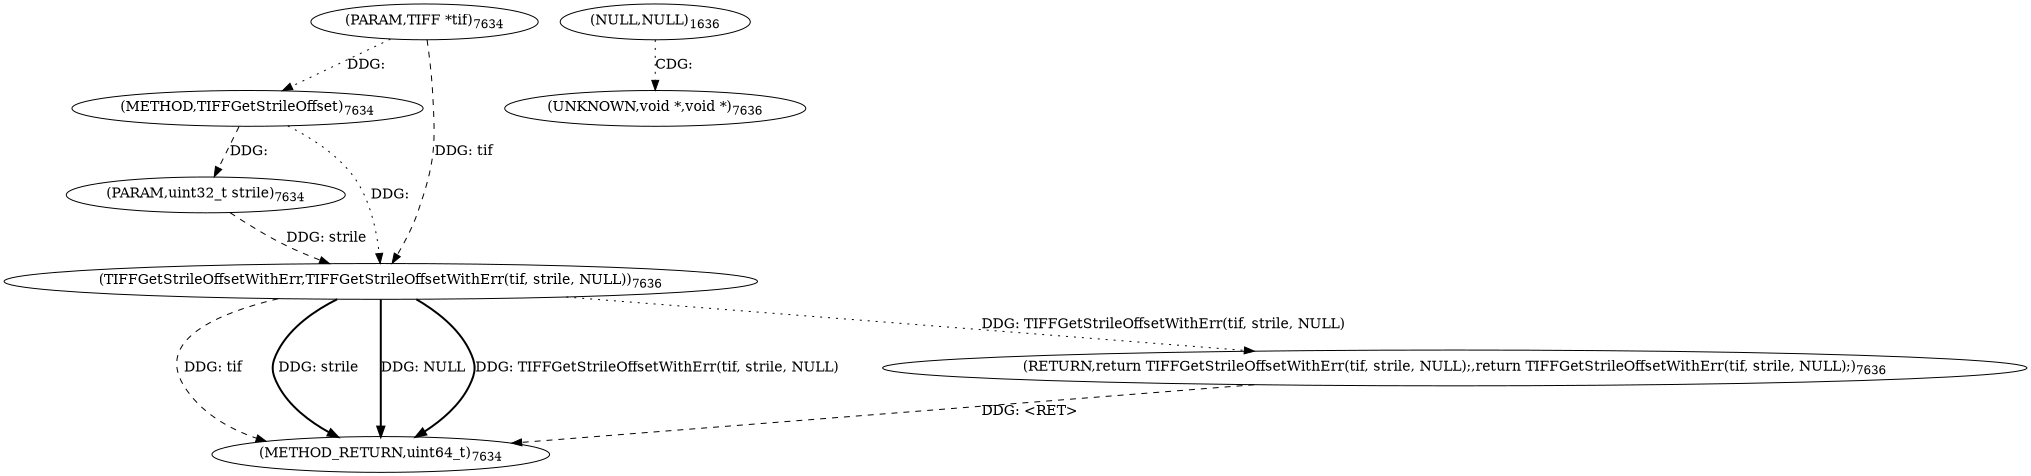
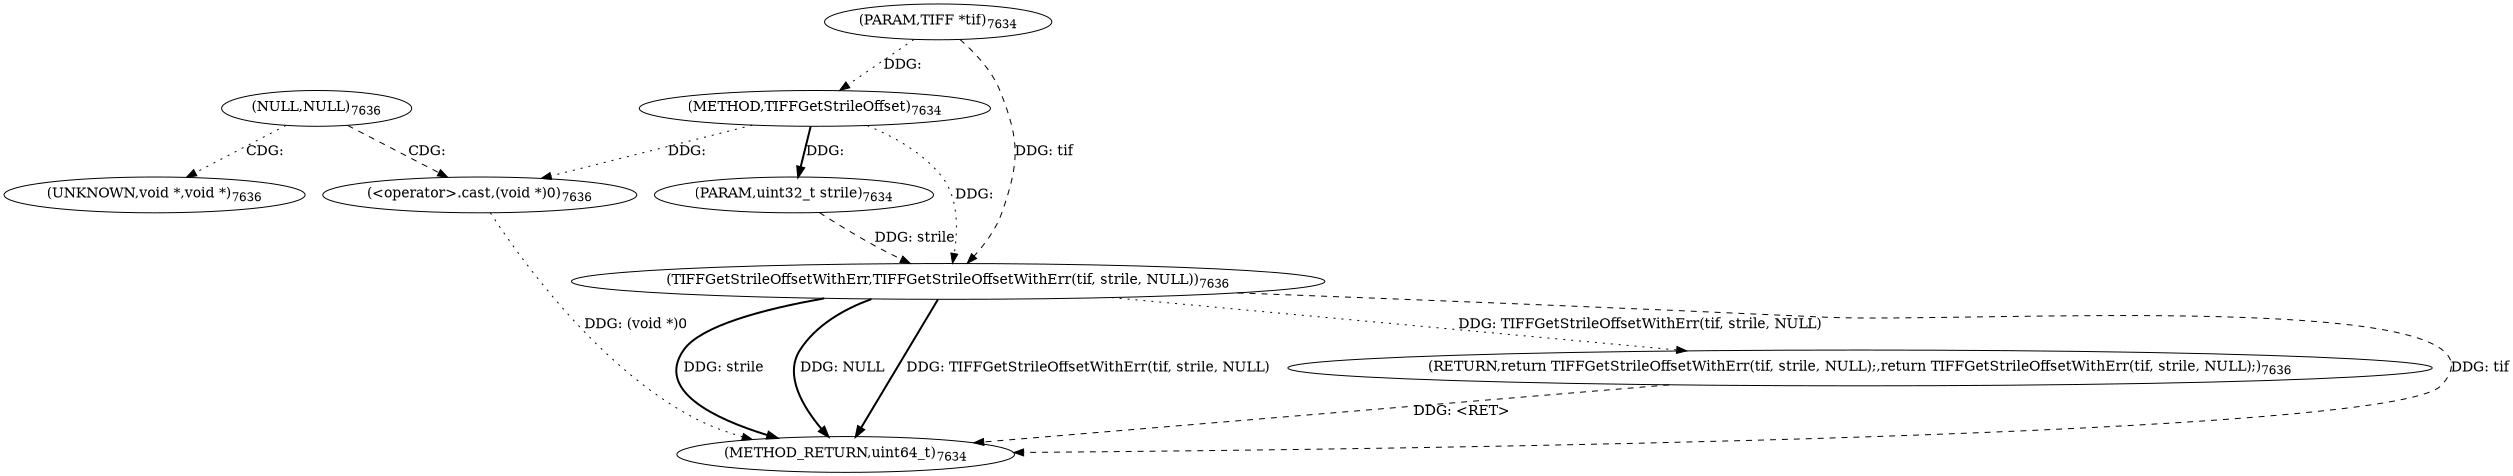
node "(NULL,NULL)": text "1636" -> "7636"
edge "(METHOD,TIFFGetStrileOffset)" -> "(PARAM,uint32_t strile)": style dashed -> bold
node "(<operator>.cast,(void *)0)": added
